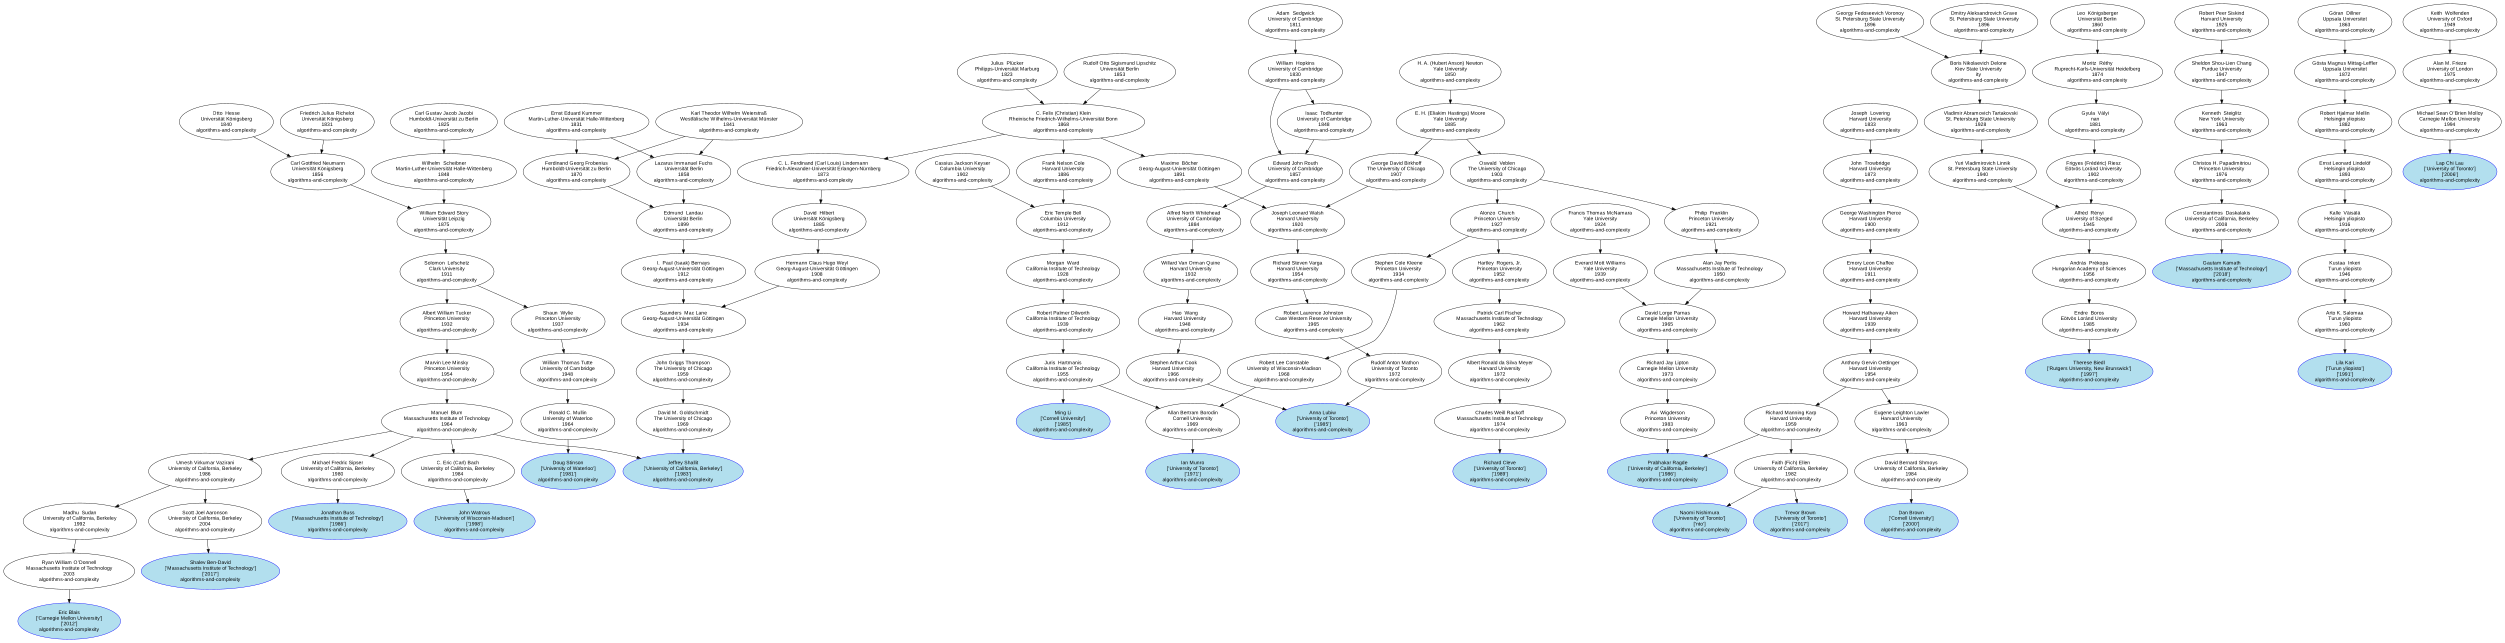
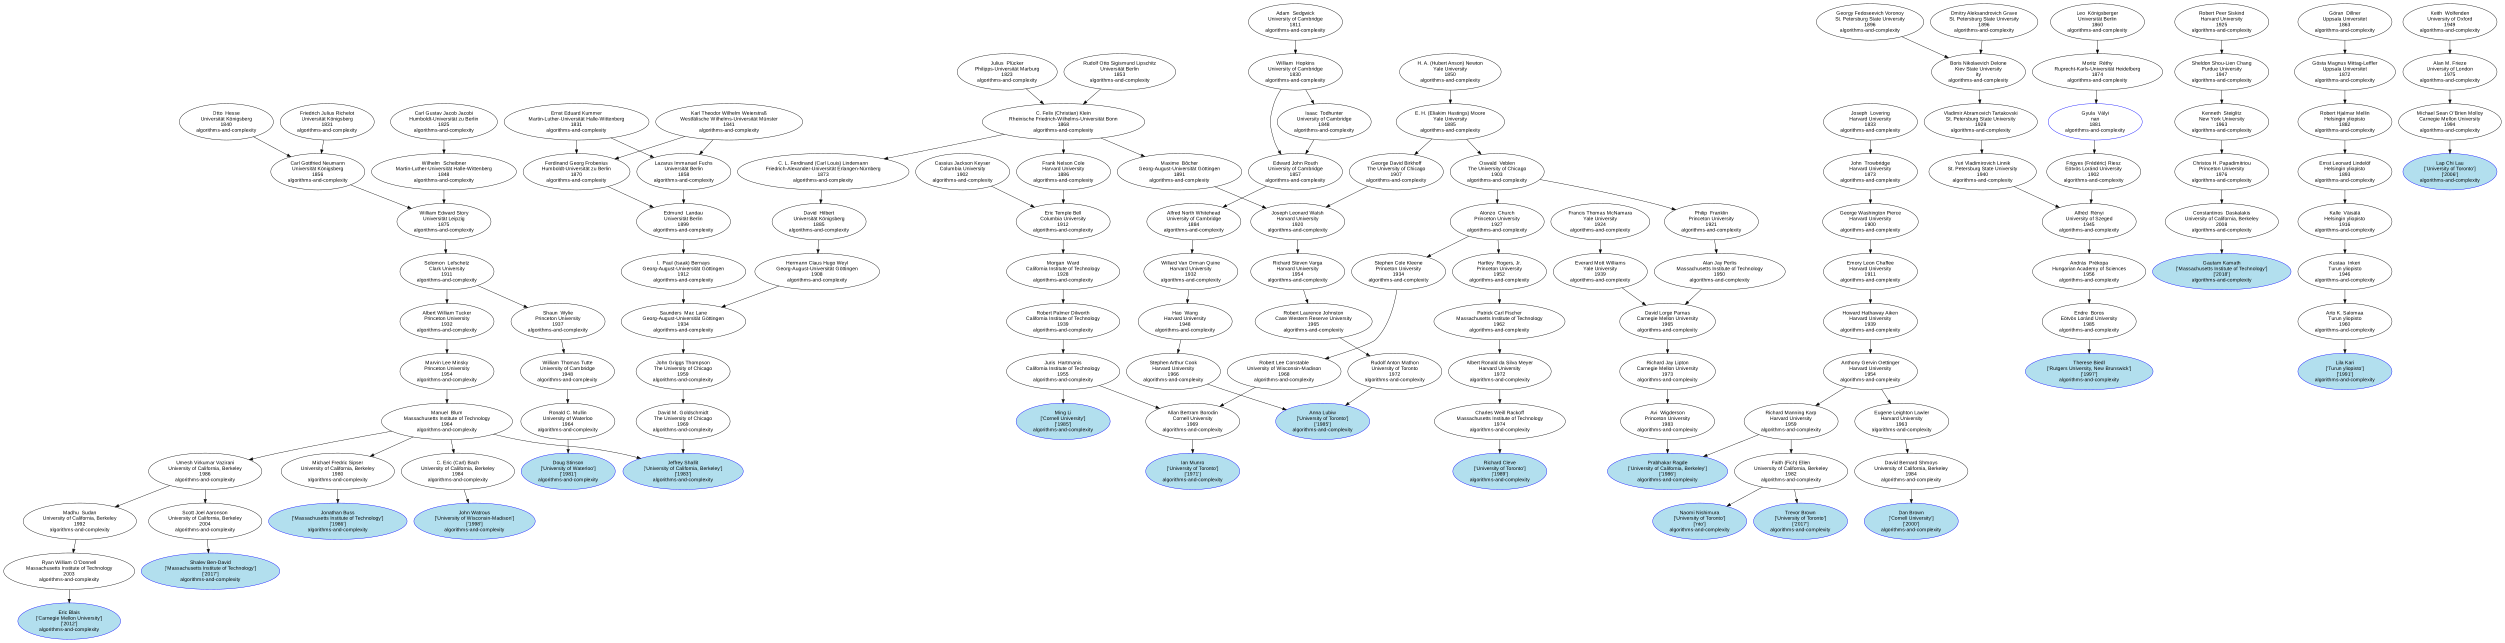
node "Gyula  Vályi nan 1881 algorithms-and-complexity": color black -> blue
